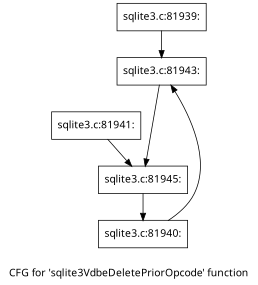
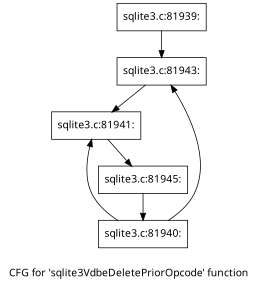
edge "sqlite3.c:81943:" -> "sqlite3.c:81945:": now "sqlite3.c:81943:" -> "sqlite3.c:81941:"
edge "sqlite3.c:81940:" -> "sqlite3.c:81941:": added
